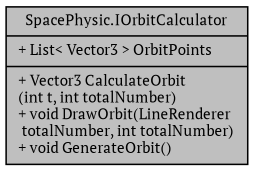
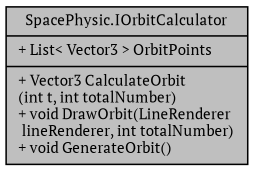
node "SpacePhysic.IOrbitCalculator": text "totalNumber, int totalNumber)" -> "lineRenderer, int totalNumber)"
